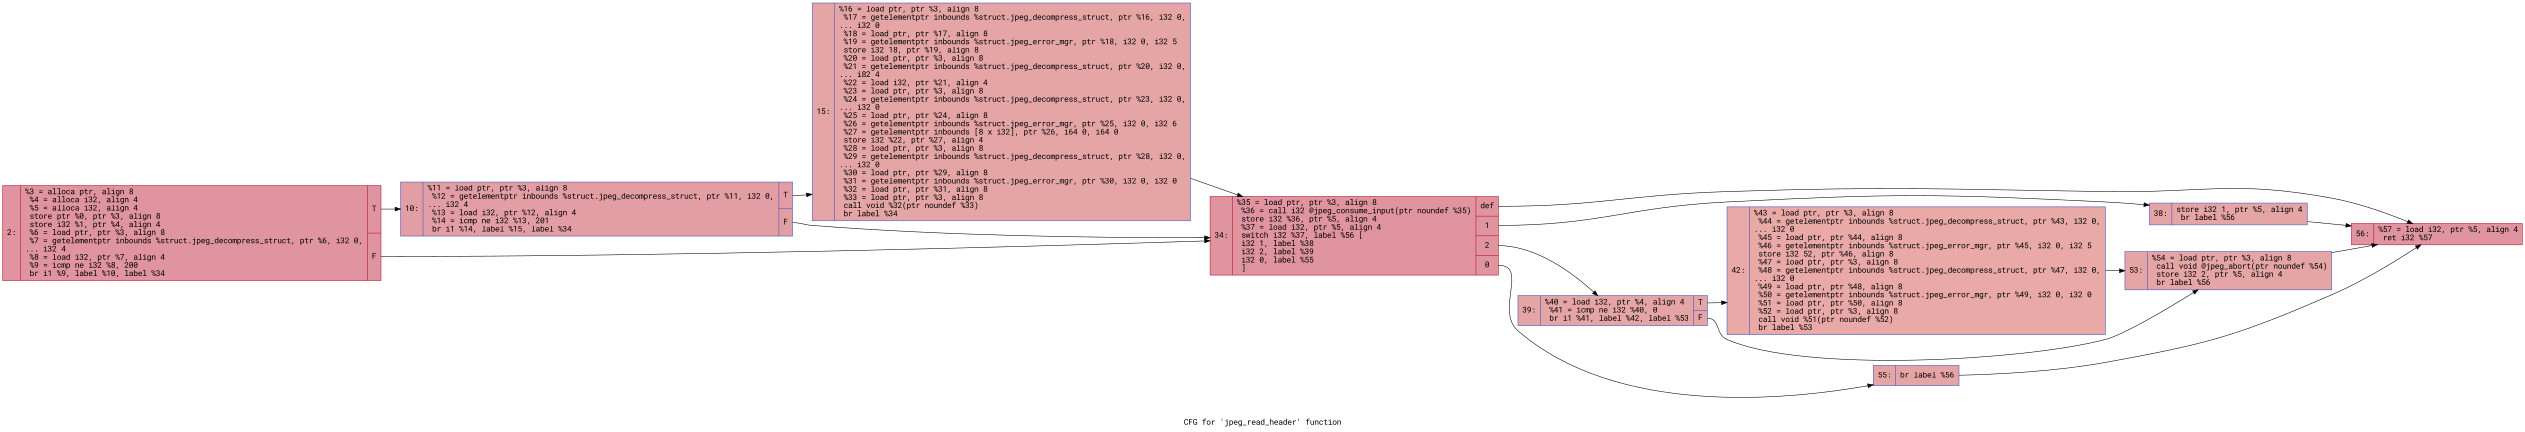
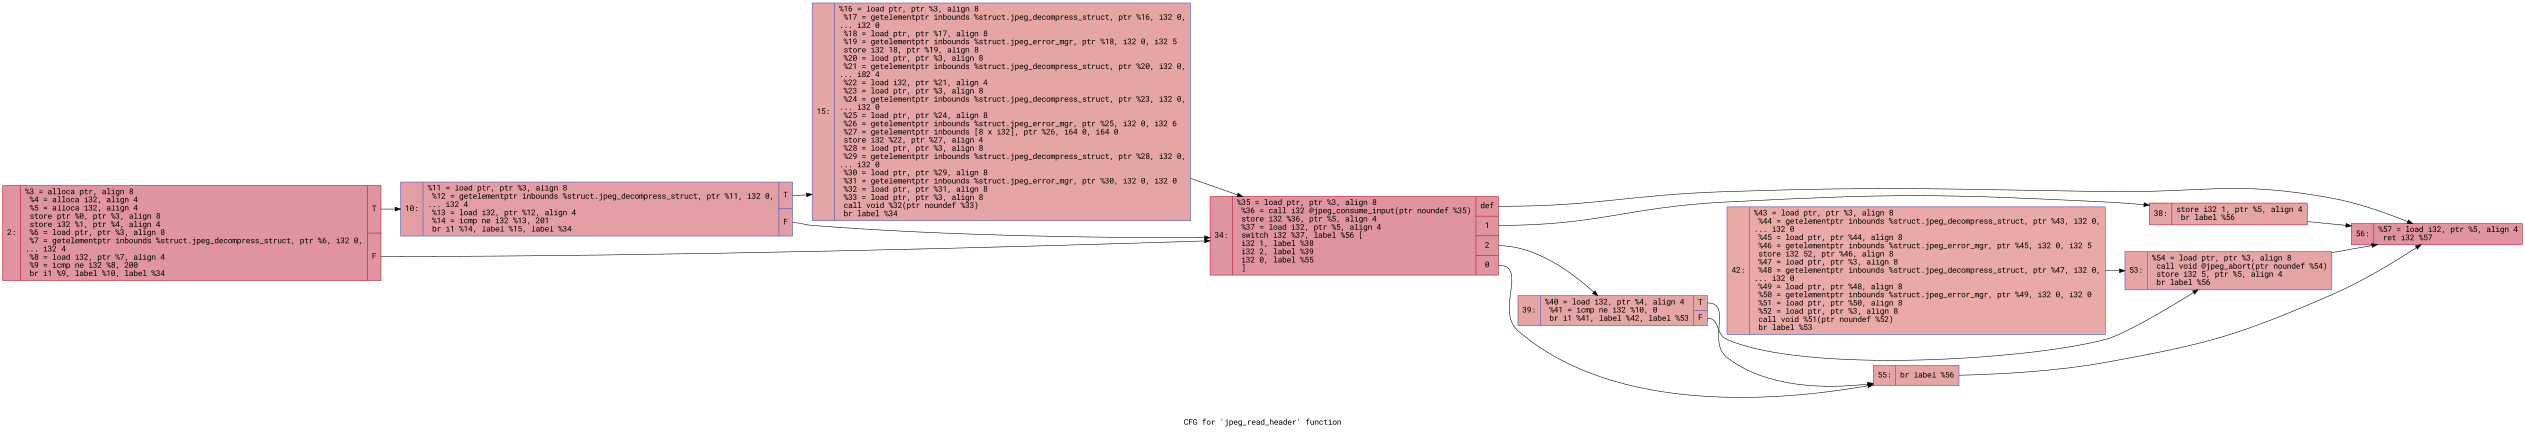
node "38:": color #3d50c3ff -> #b70d28ff
node "53:": text "store i32 2, ptr %5, align 4" -> "store i32 5, ptr %5, align 4"
edge "39:" -> "42:": now "39:" -> "55:"
node "39:": text "%41 = icmp ne i32 %40, 0" -> "%41 = icmp ne i32 %10, 0"
